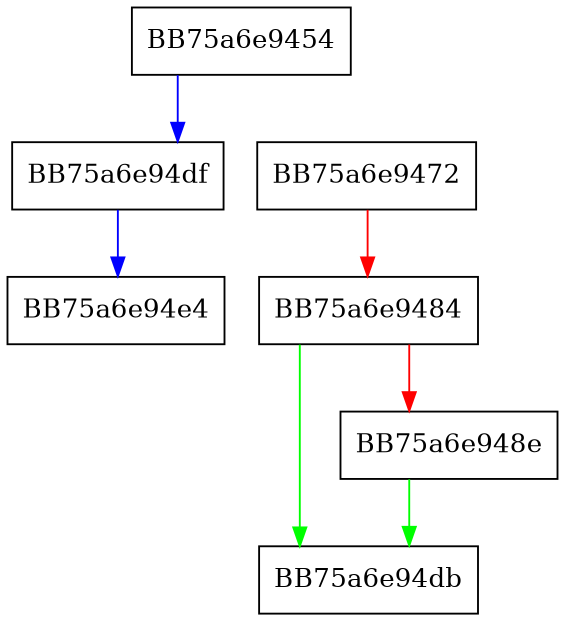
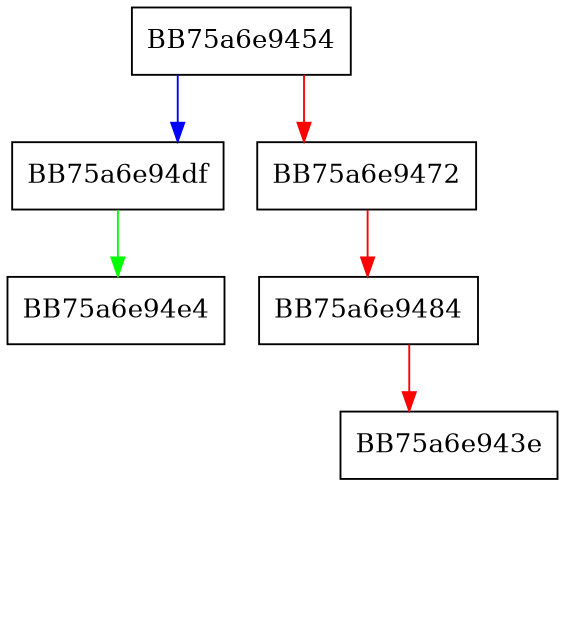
edge "BB75a6e9454" -> "BB75a6e9472": added
edge "BB75a6e94df" -> "BB75a6e94e4": color blue -> green
node "BB75a6e948e": label "BB75a6e948e" -> "BB75a6e943e"
node "BB75a6e94db": removed
